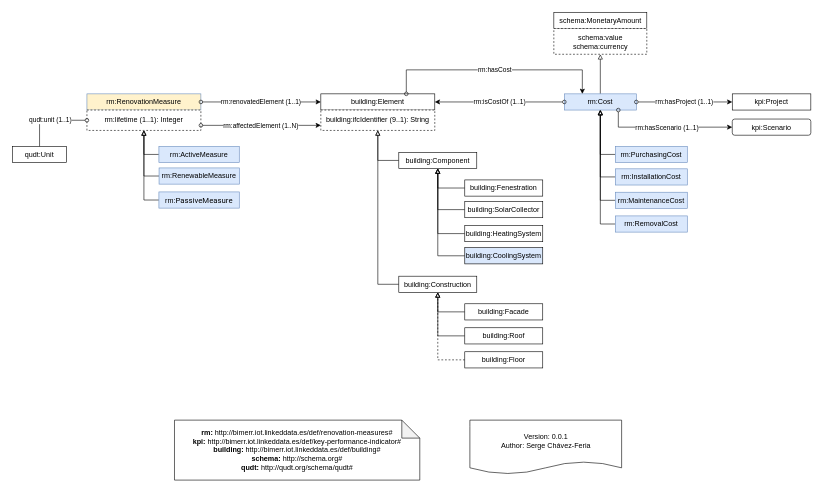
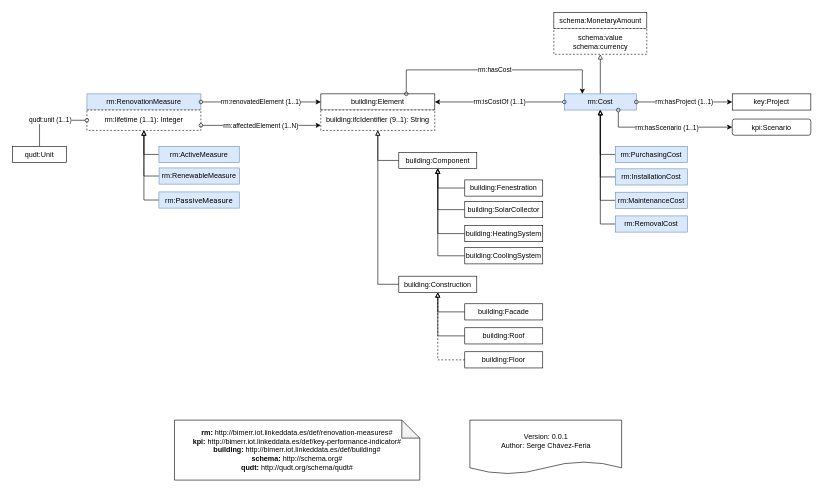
node "rm:RenovationMeasure": fillcolor #fff2cc -> #dae8fc
node "kpi:Project": label "kpi:Project" -> "key:Project"
node "building:CoolingSystem": fillcolor #dae8fc -> #ffffff
